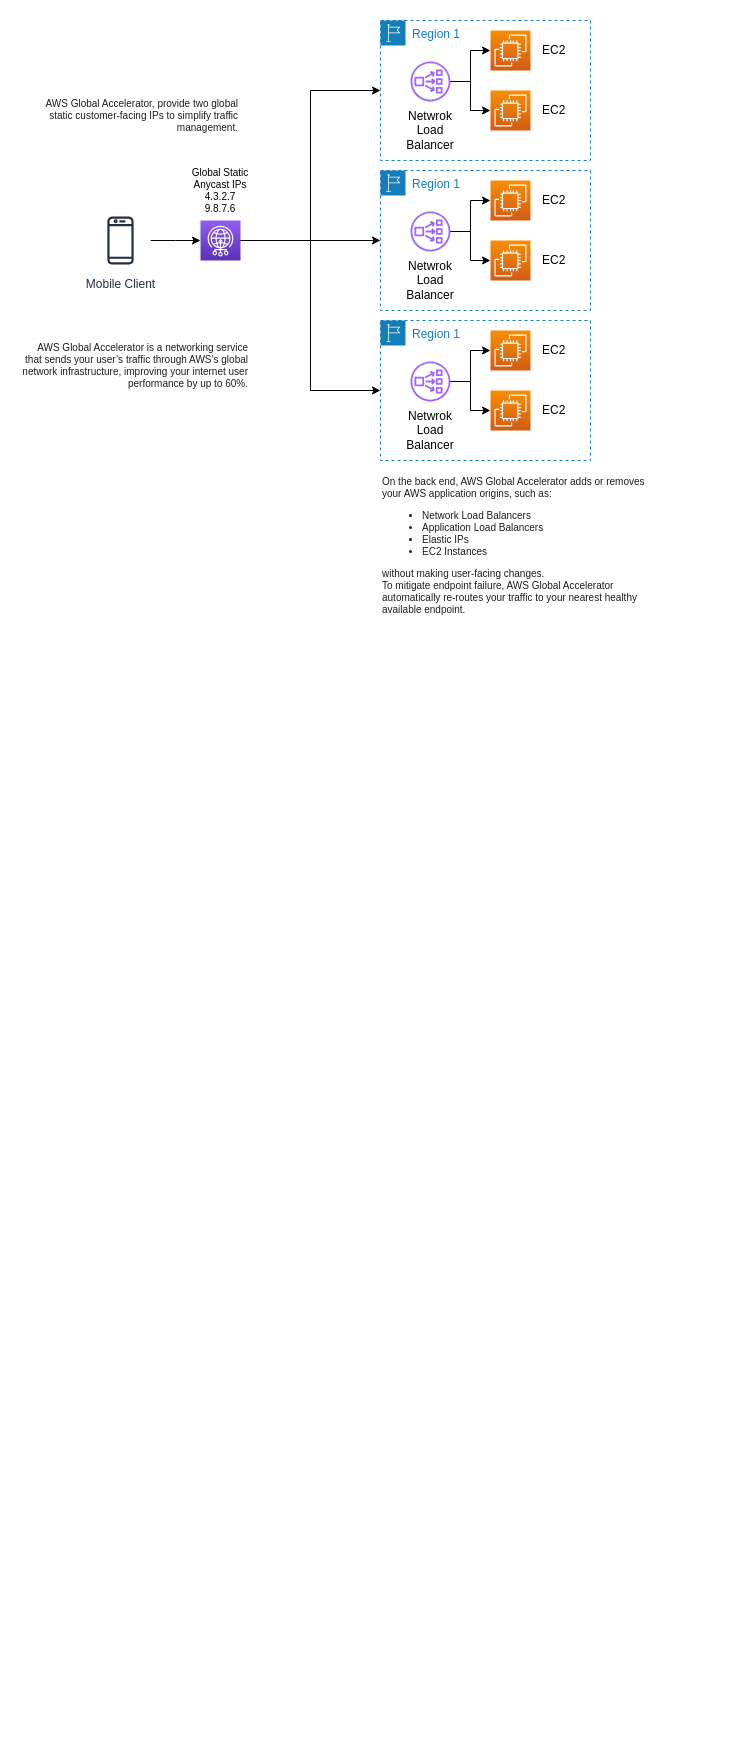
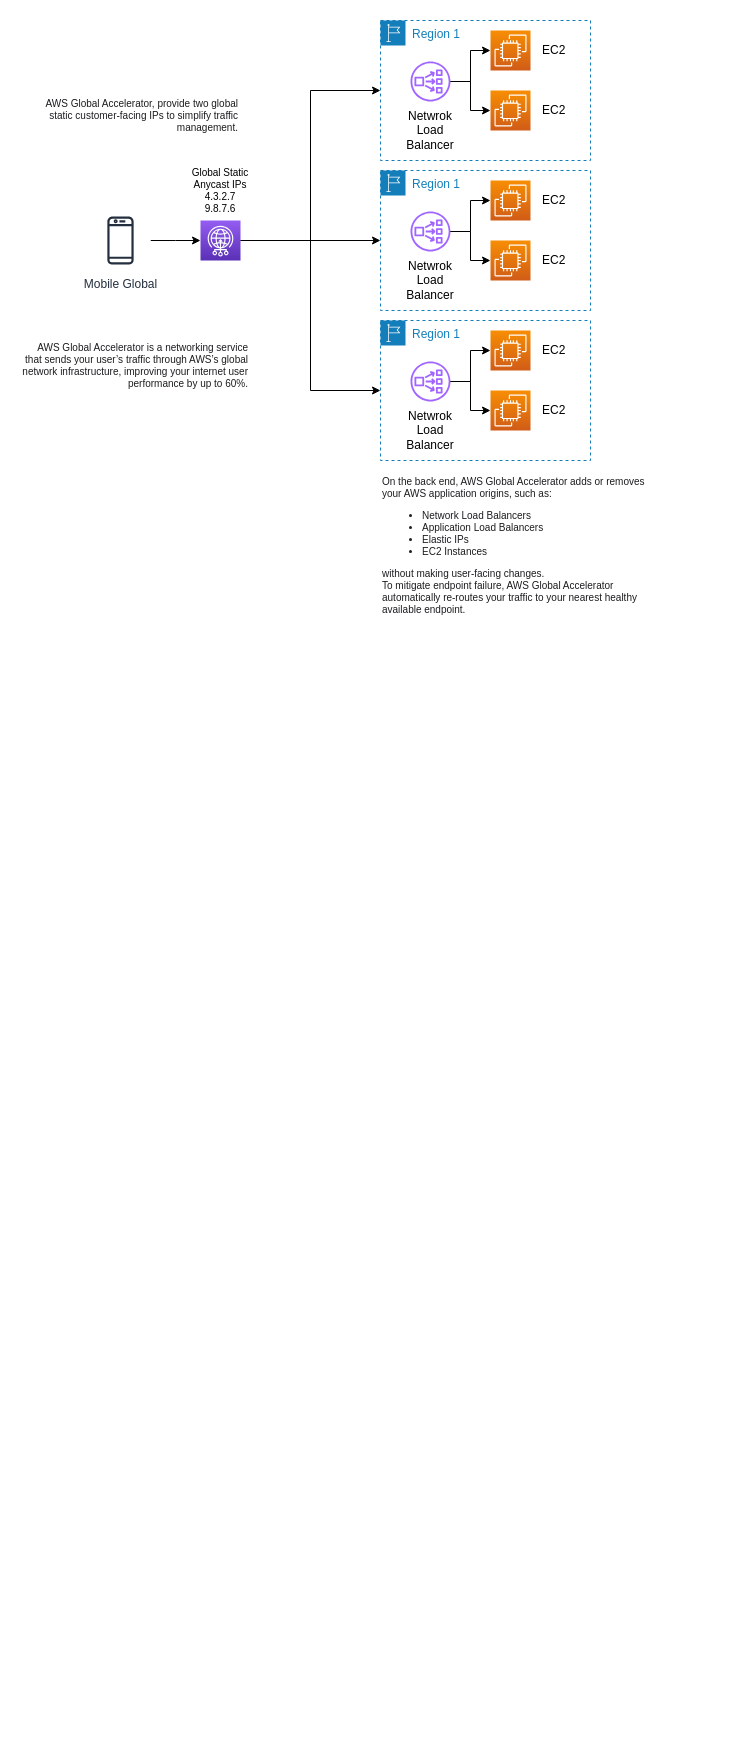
node "Mobile Client": label "Mobile Client" -> "Mobile Global"
